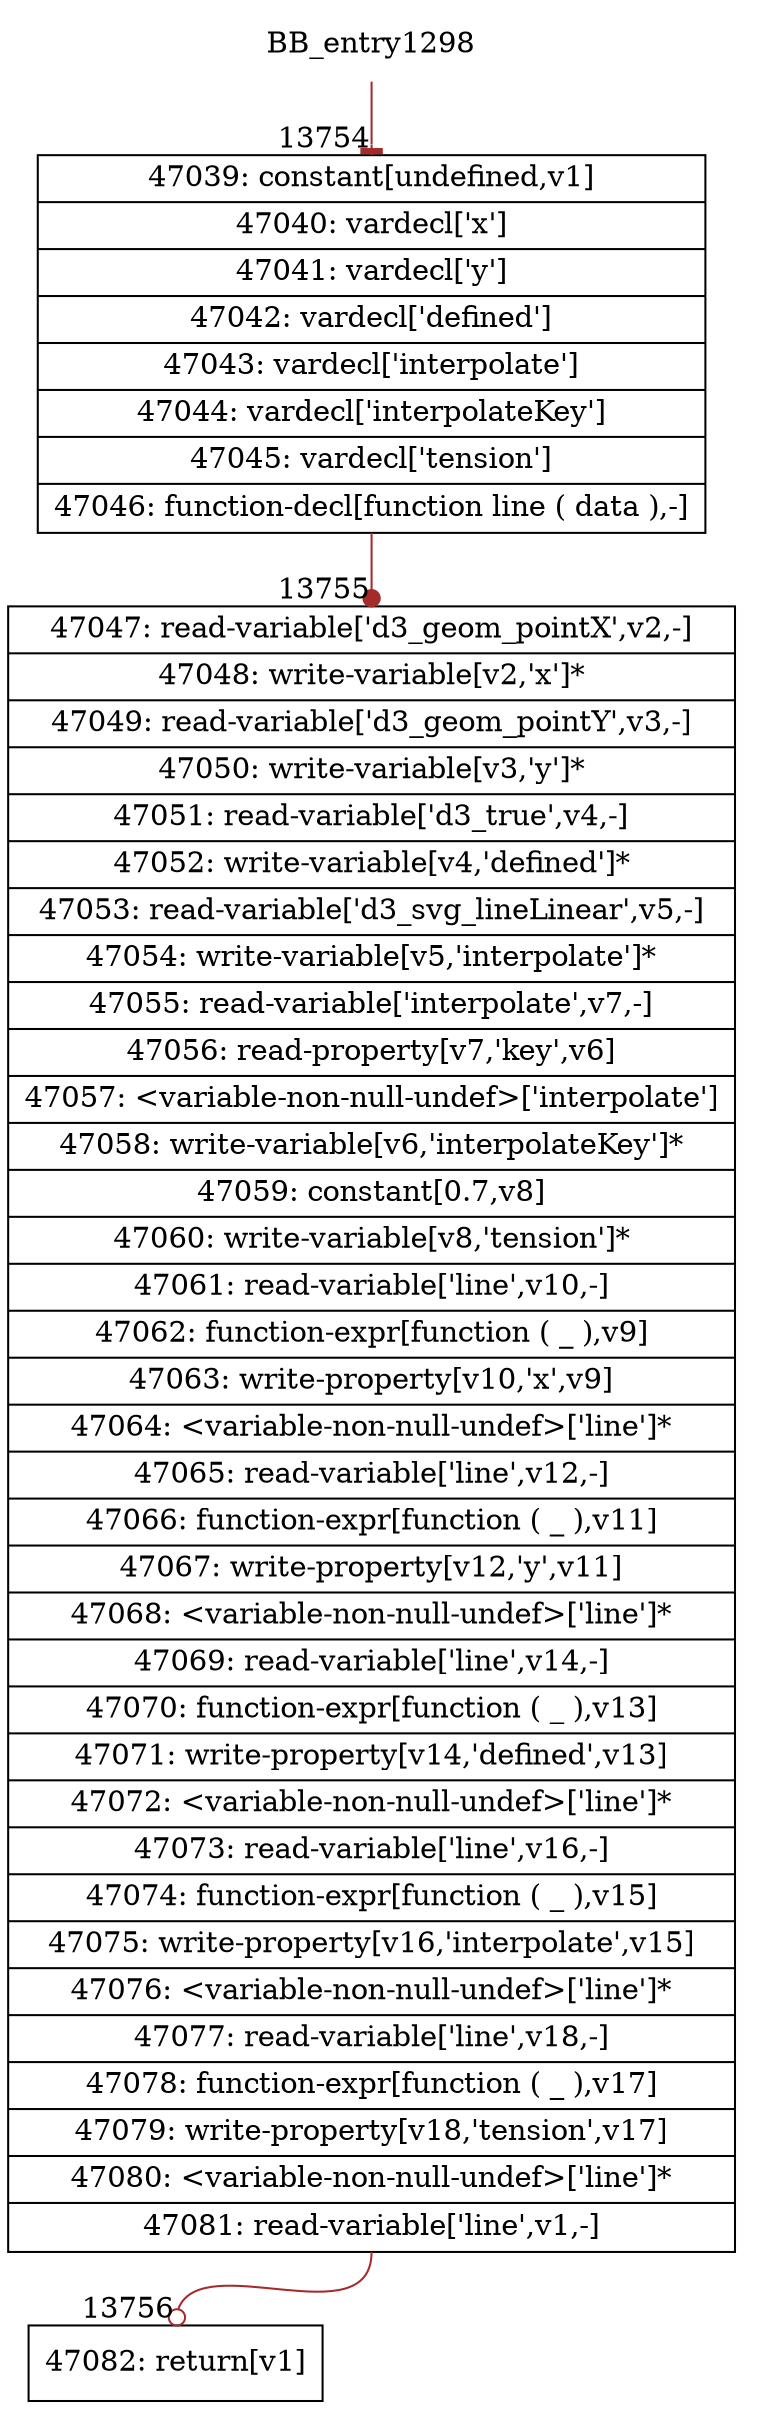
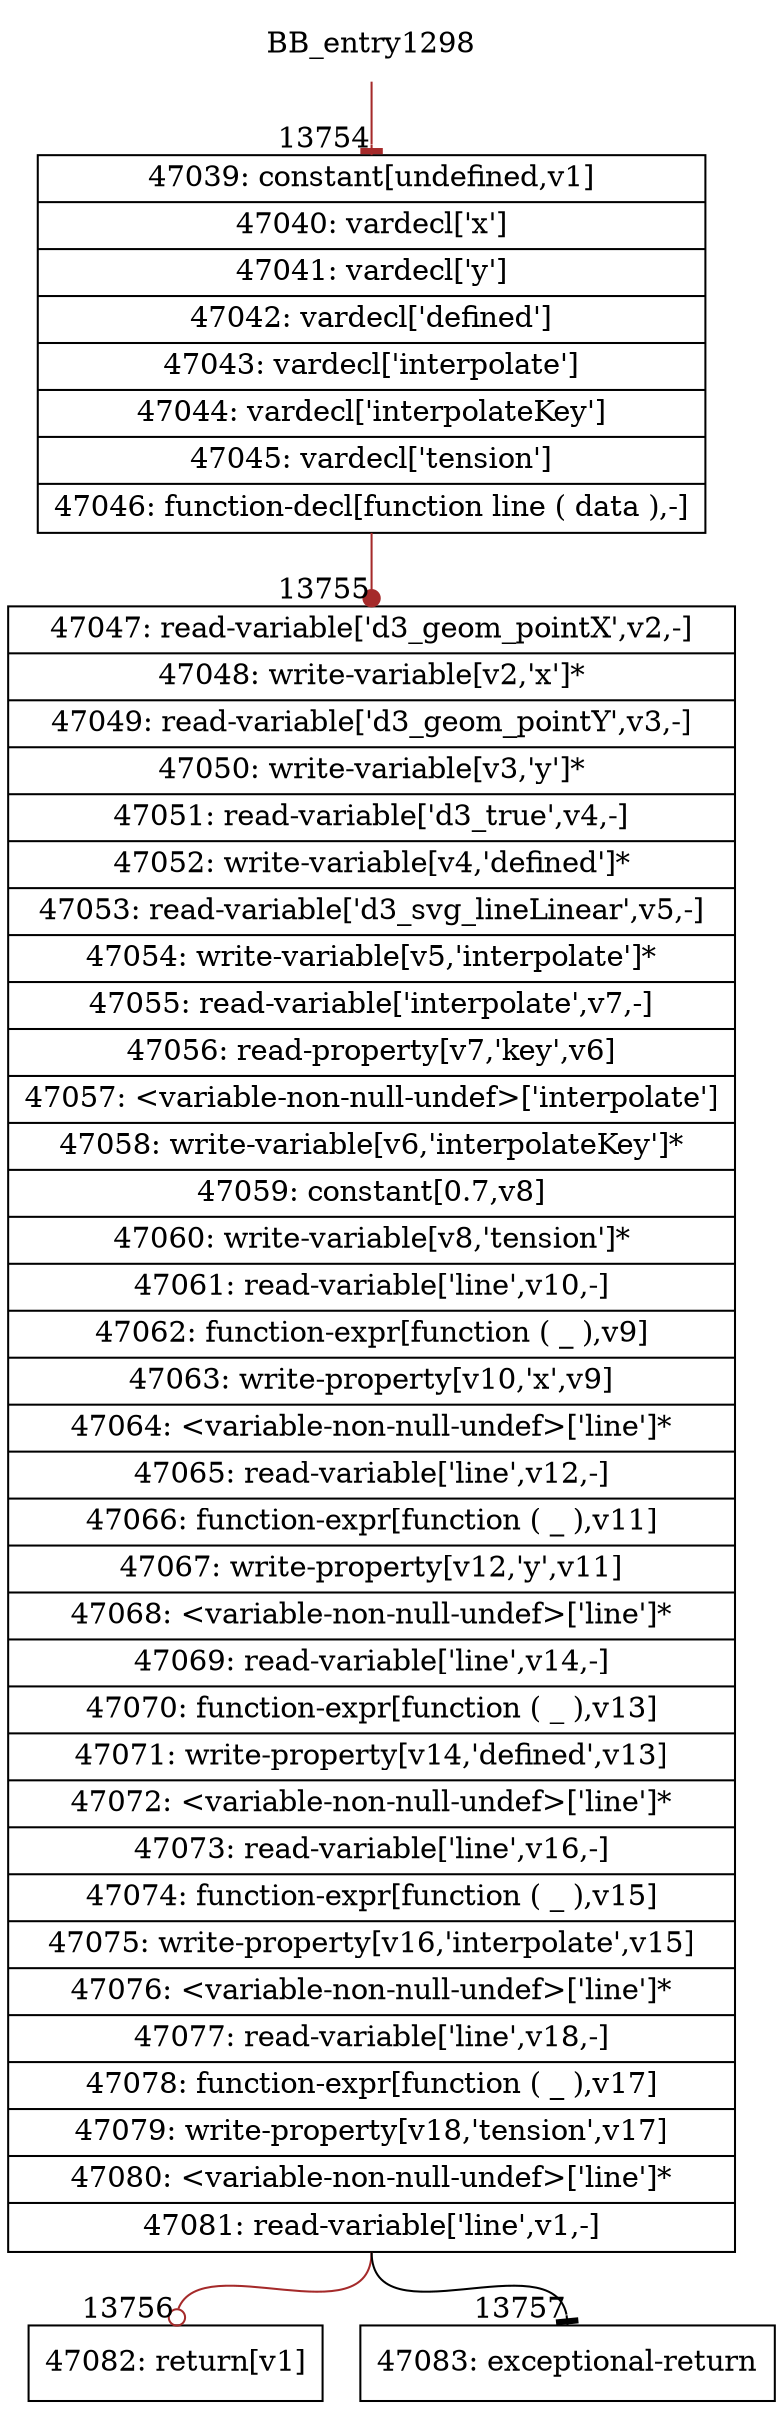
node "47083: exceptional-return": added
